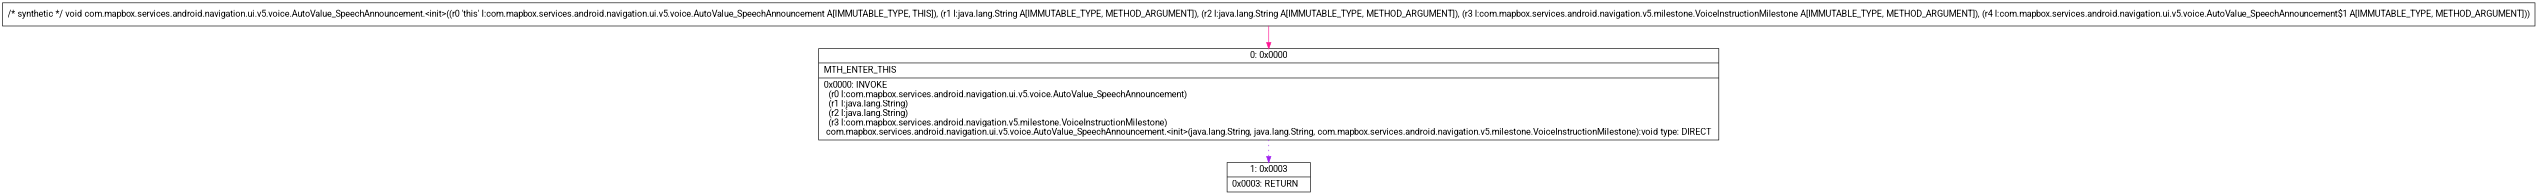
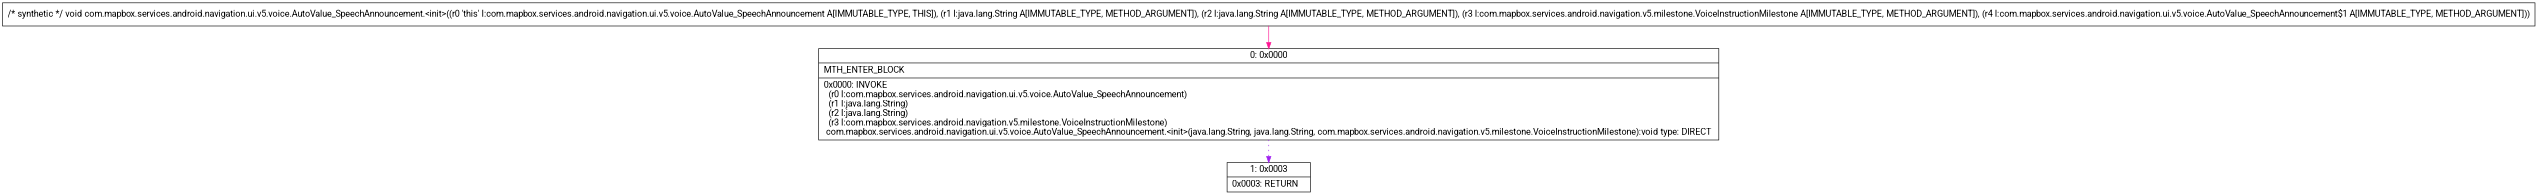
node "0: 0x0000": text "MTH_ENTER_THIS" -> "MTH_ENTER_BLOCK"
